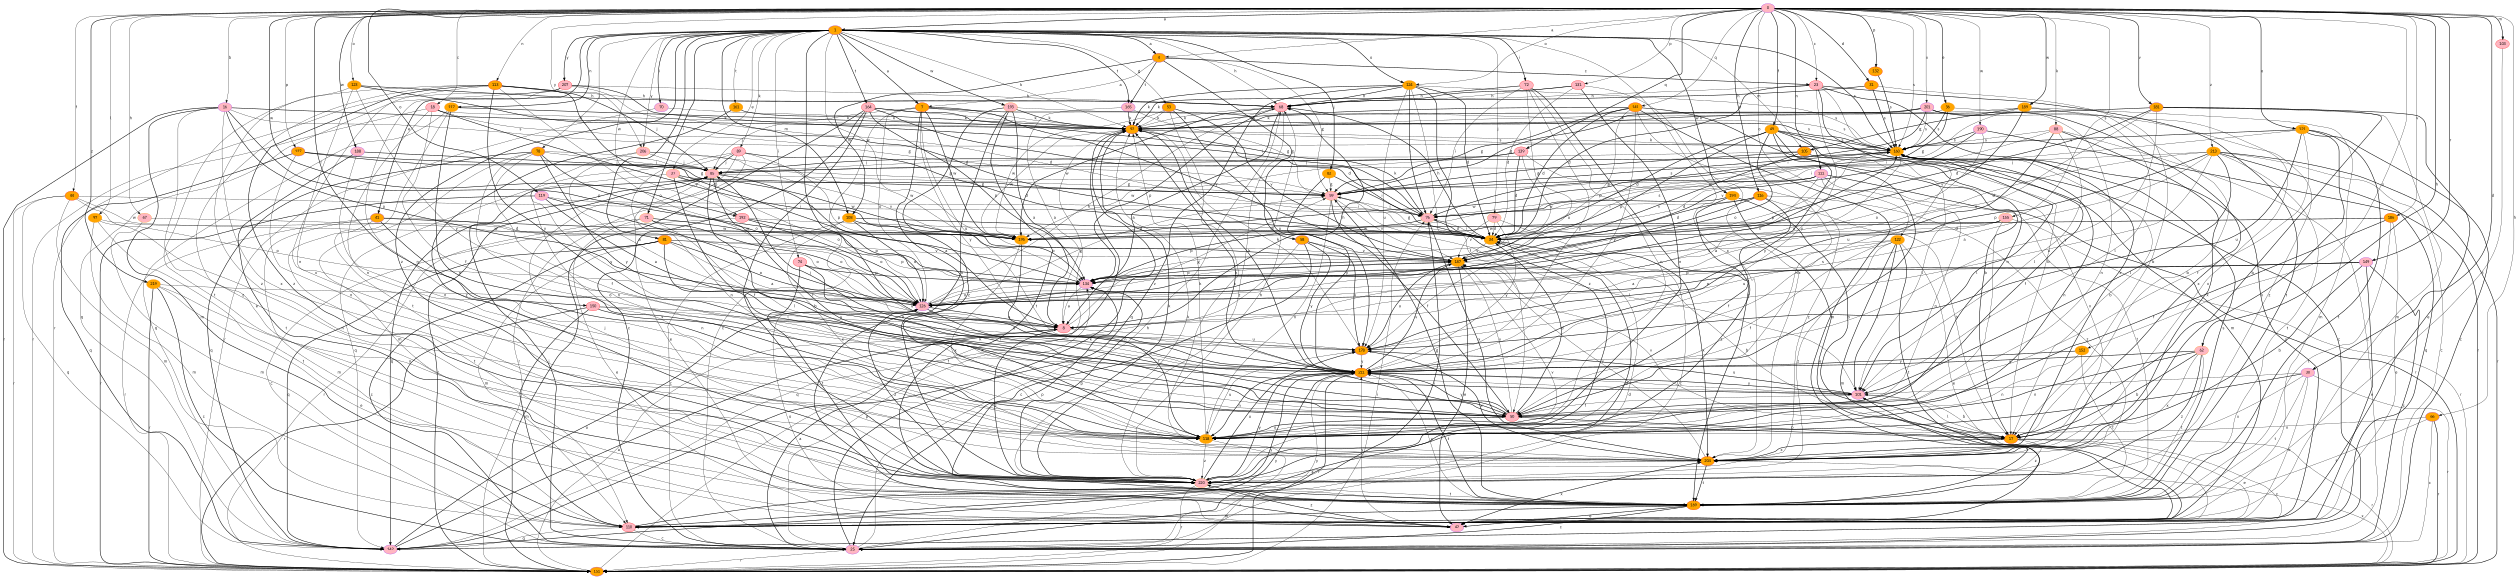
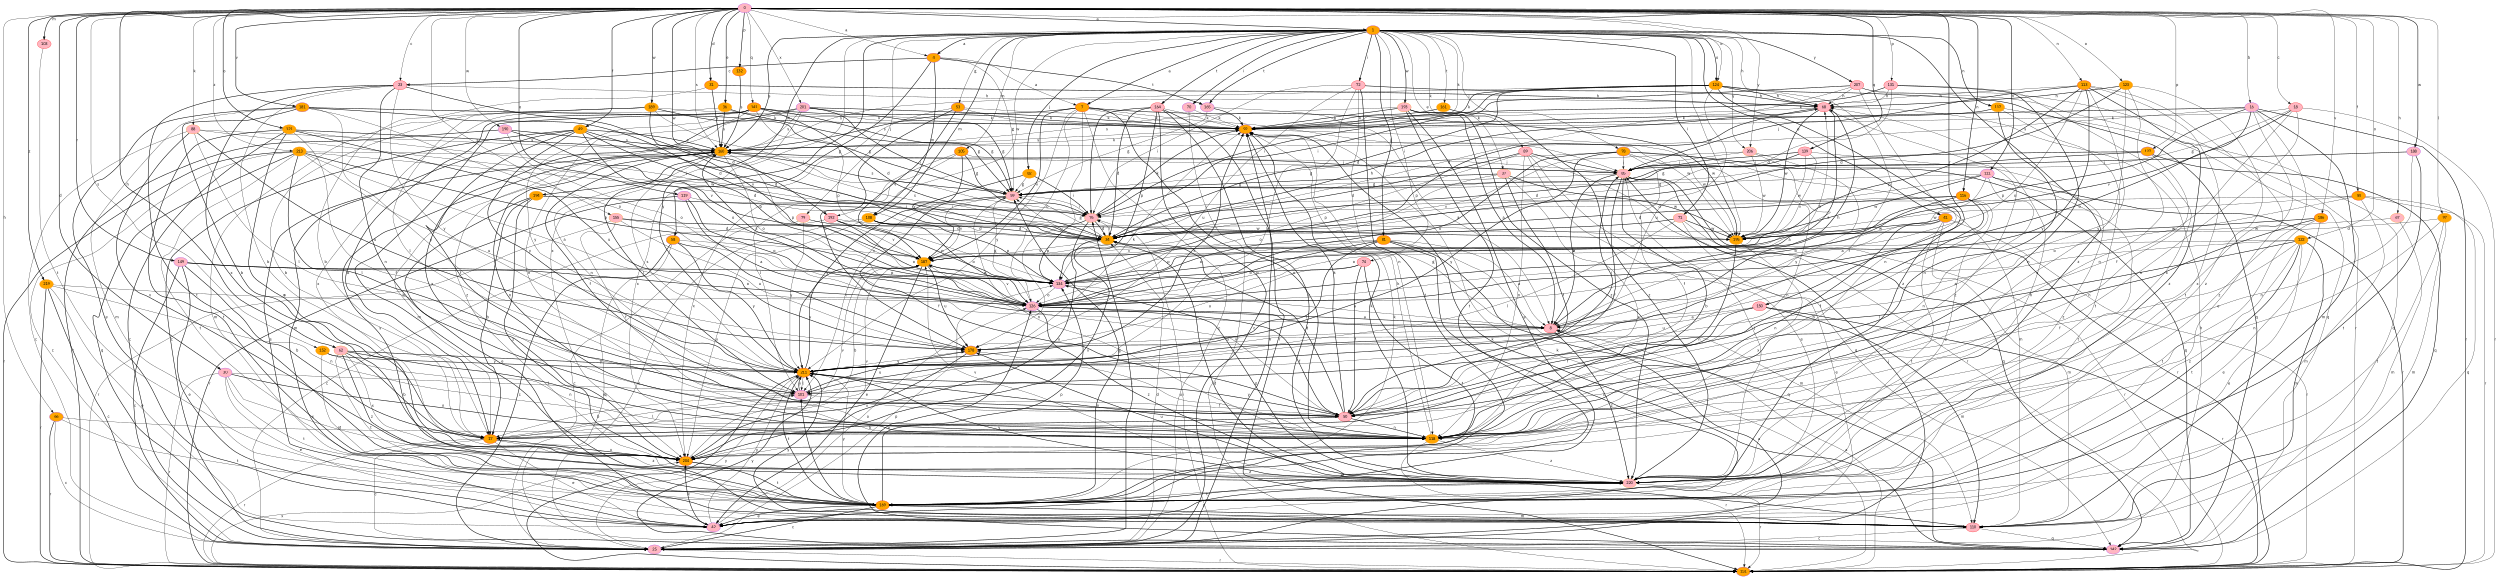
edge "189" -> "105": now "189" -> "59"
